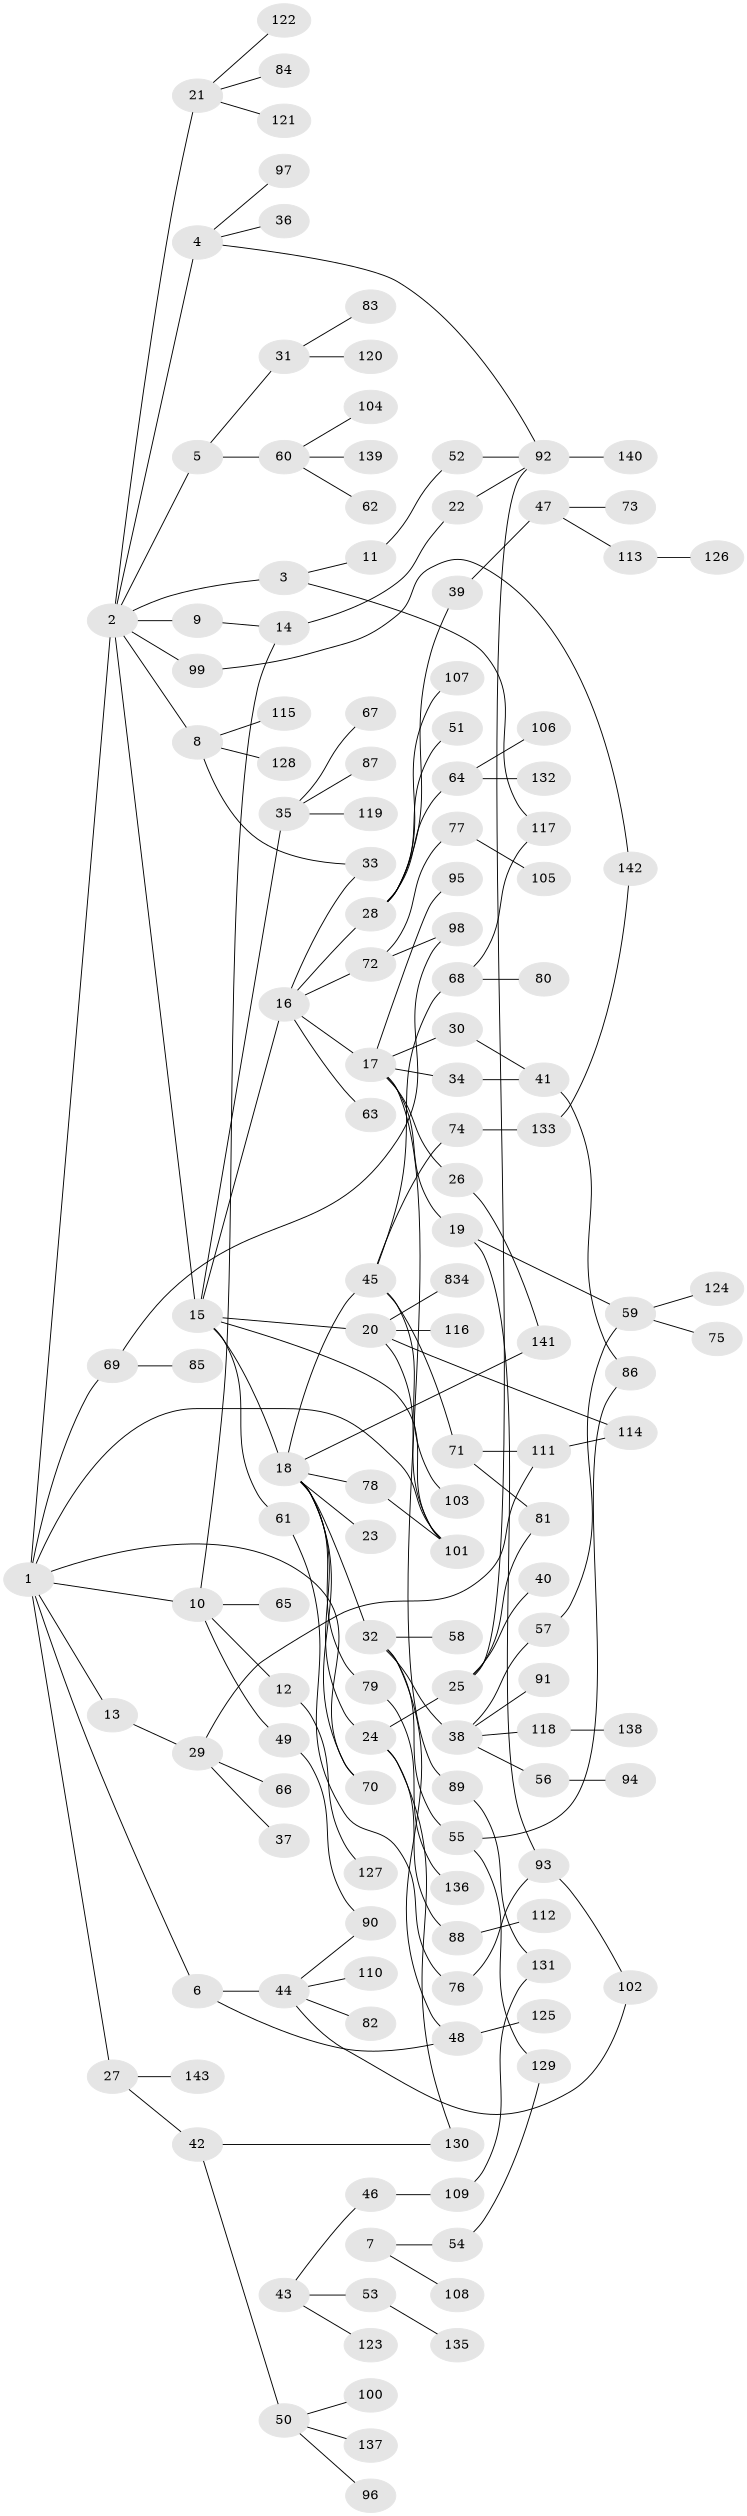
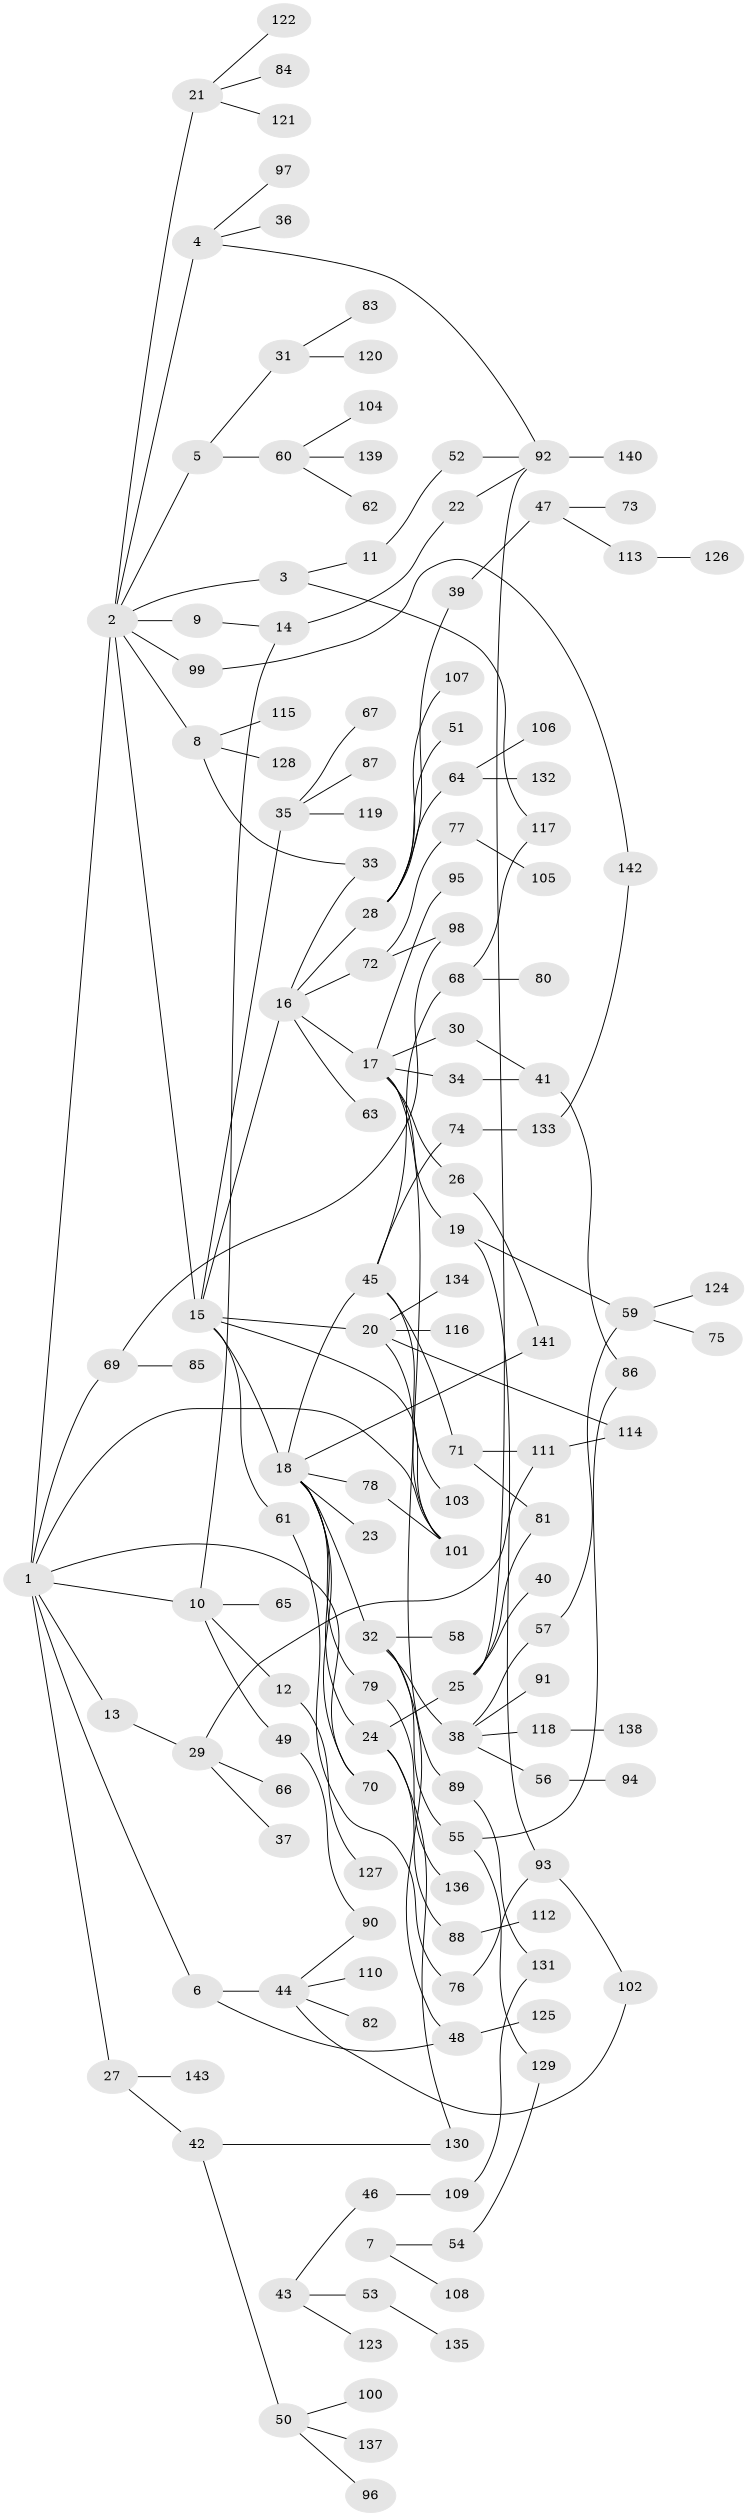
node "834": label "834" -> "134"
